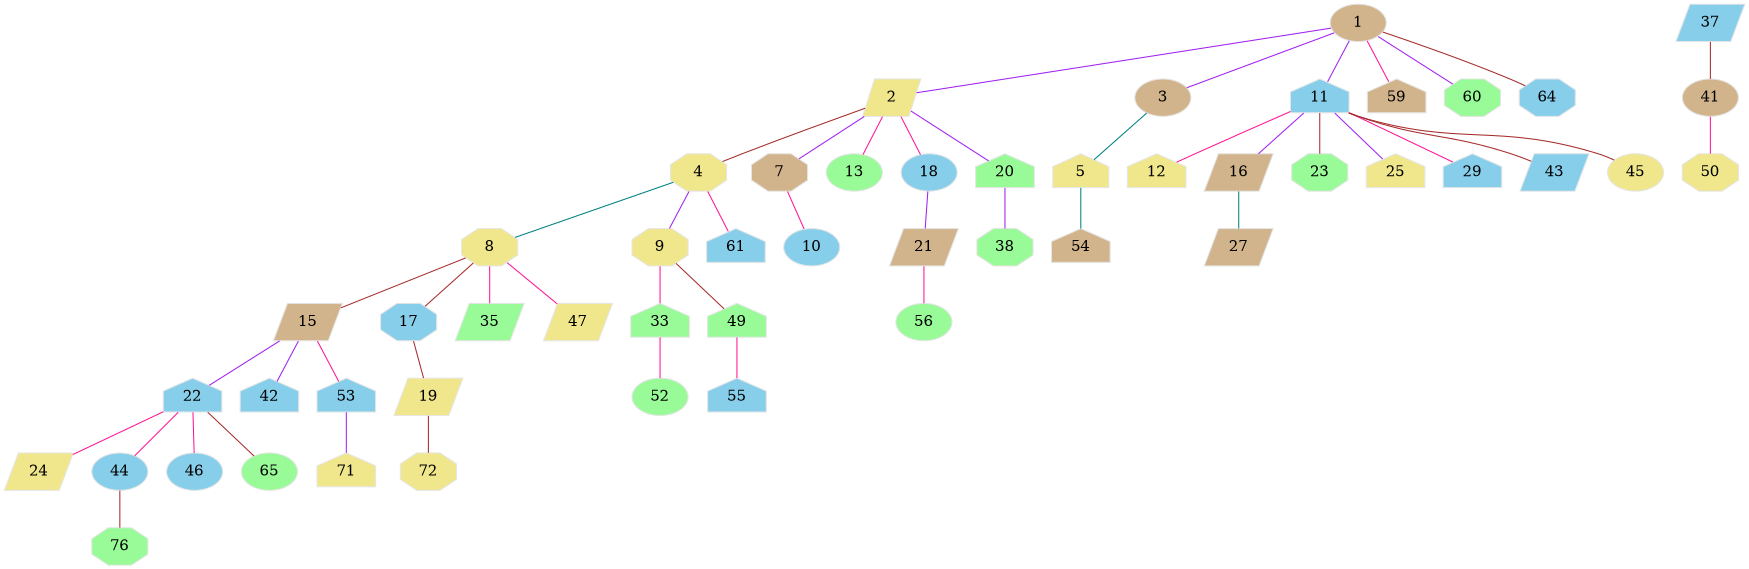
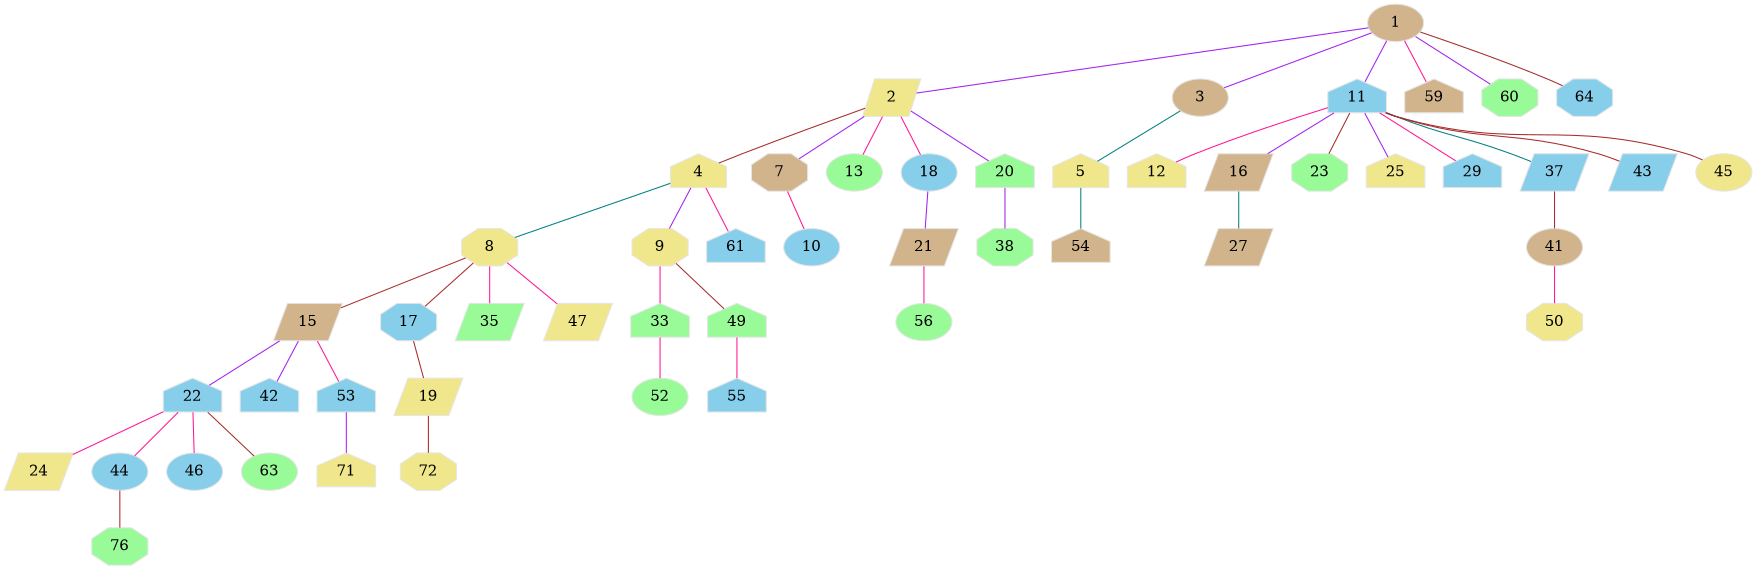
edge "11" -- "37": added
node "4": shape octagon -> house
node "65": label "65" -> "63"
